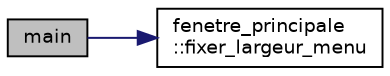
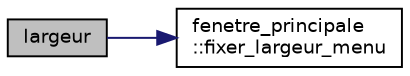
node "main": label "main" -> "largeur"
